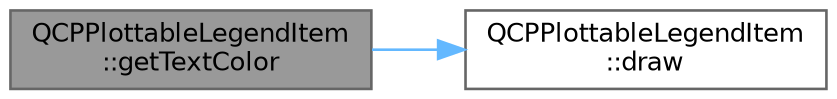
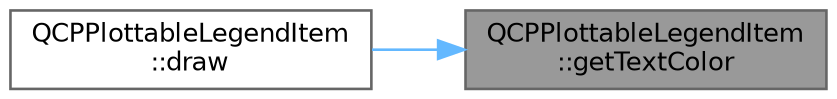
edge "QCPPlottableLegendItem ::getTextColor" -> "QCPPlottableLegendItem ::draw": reversed
